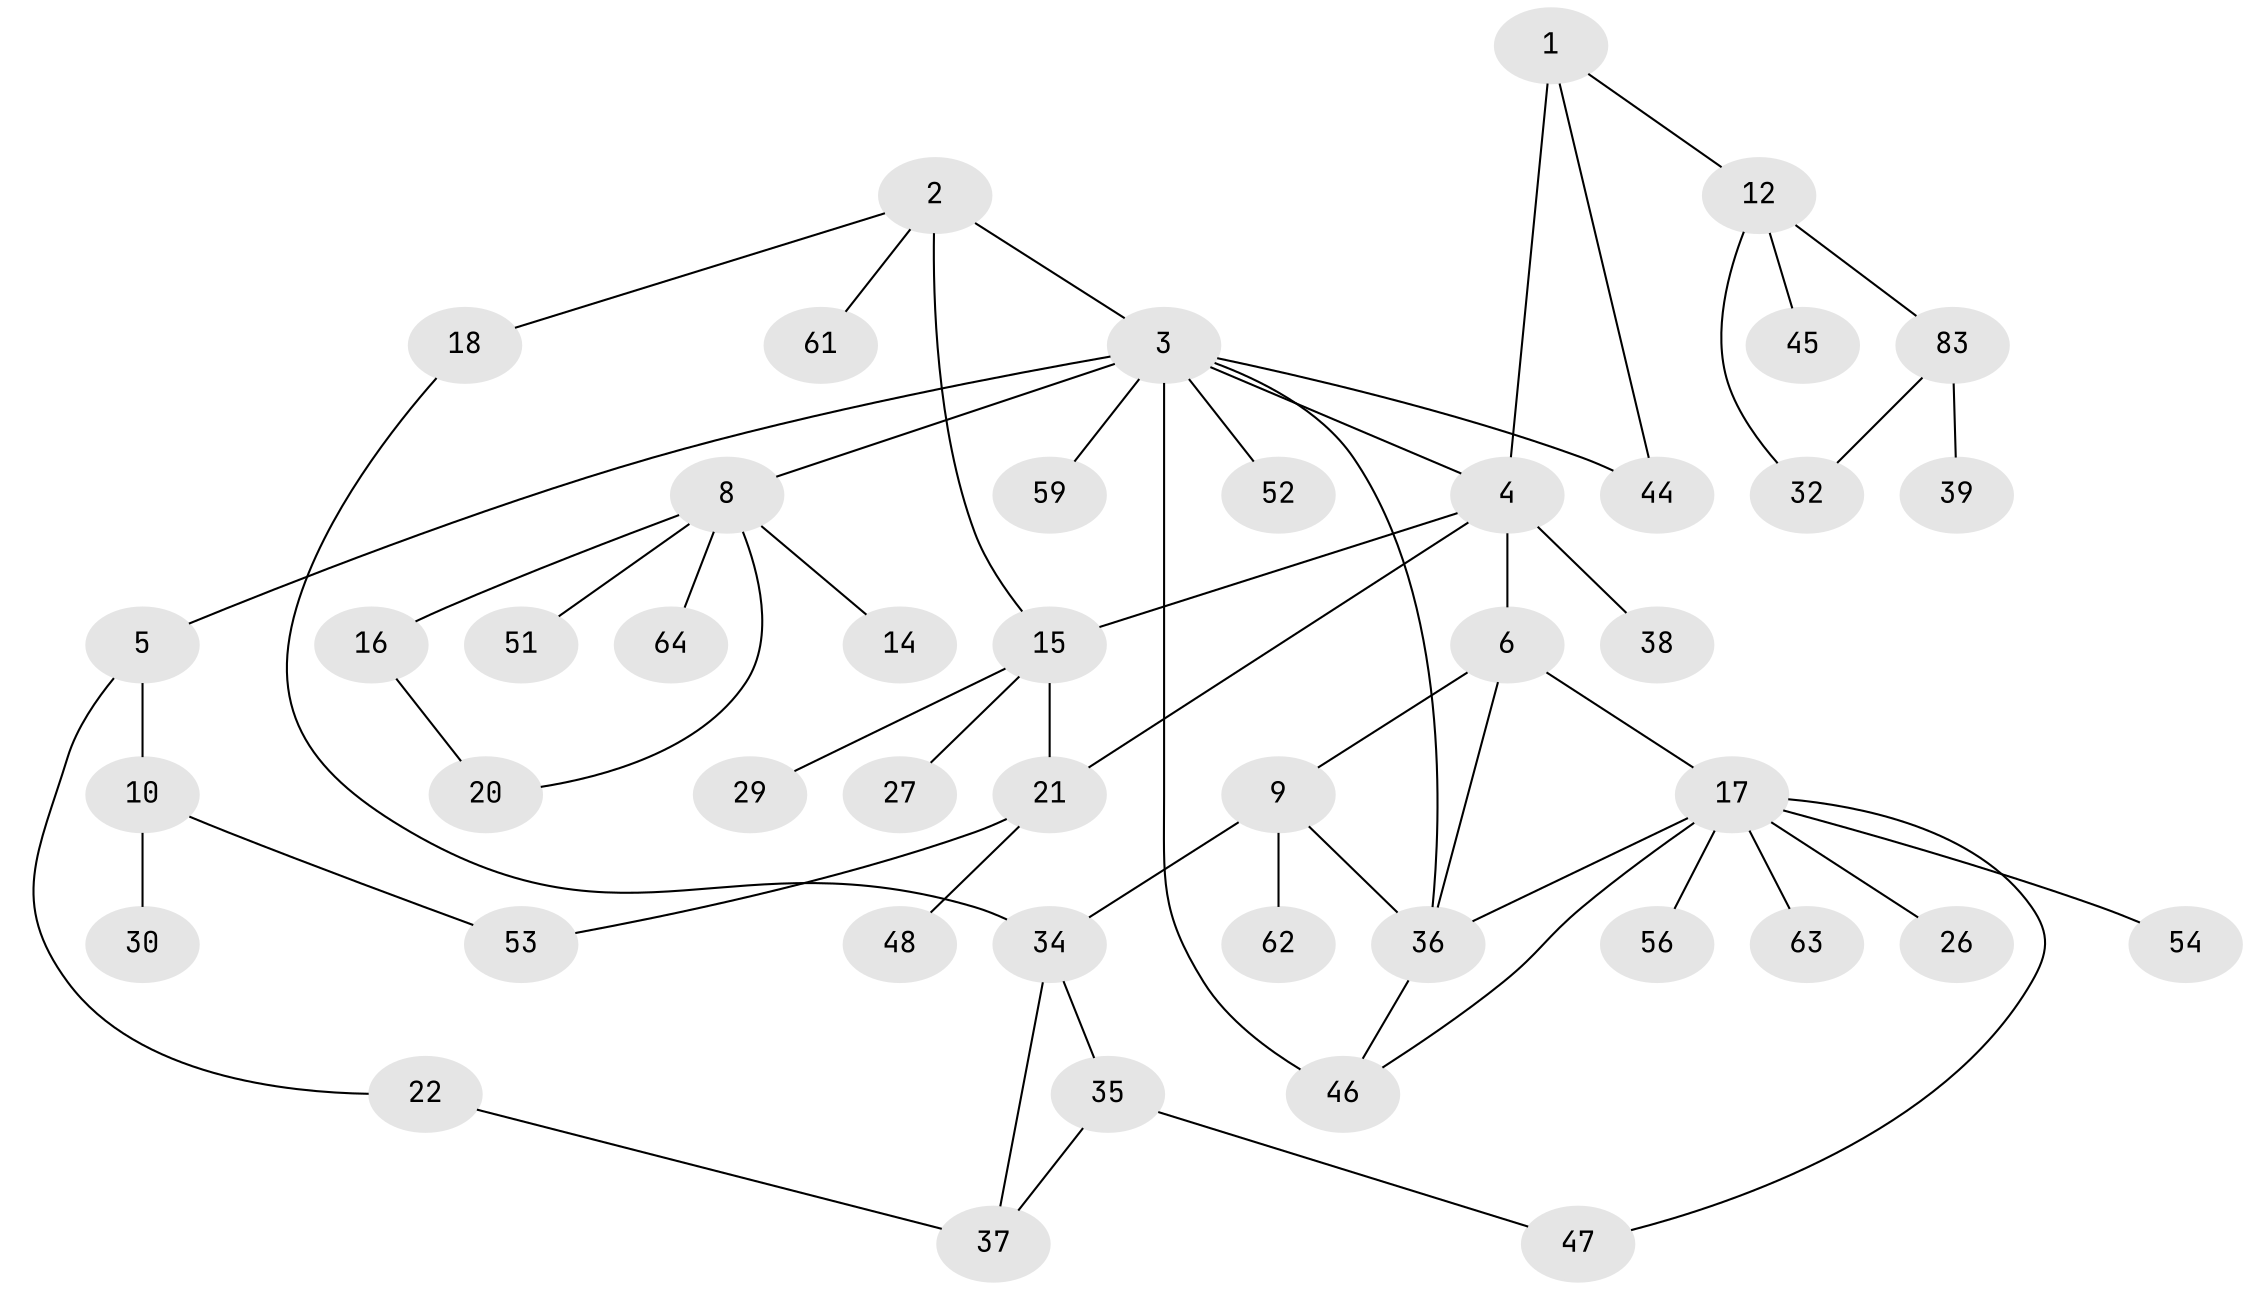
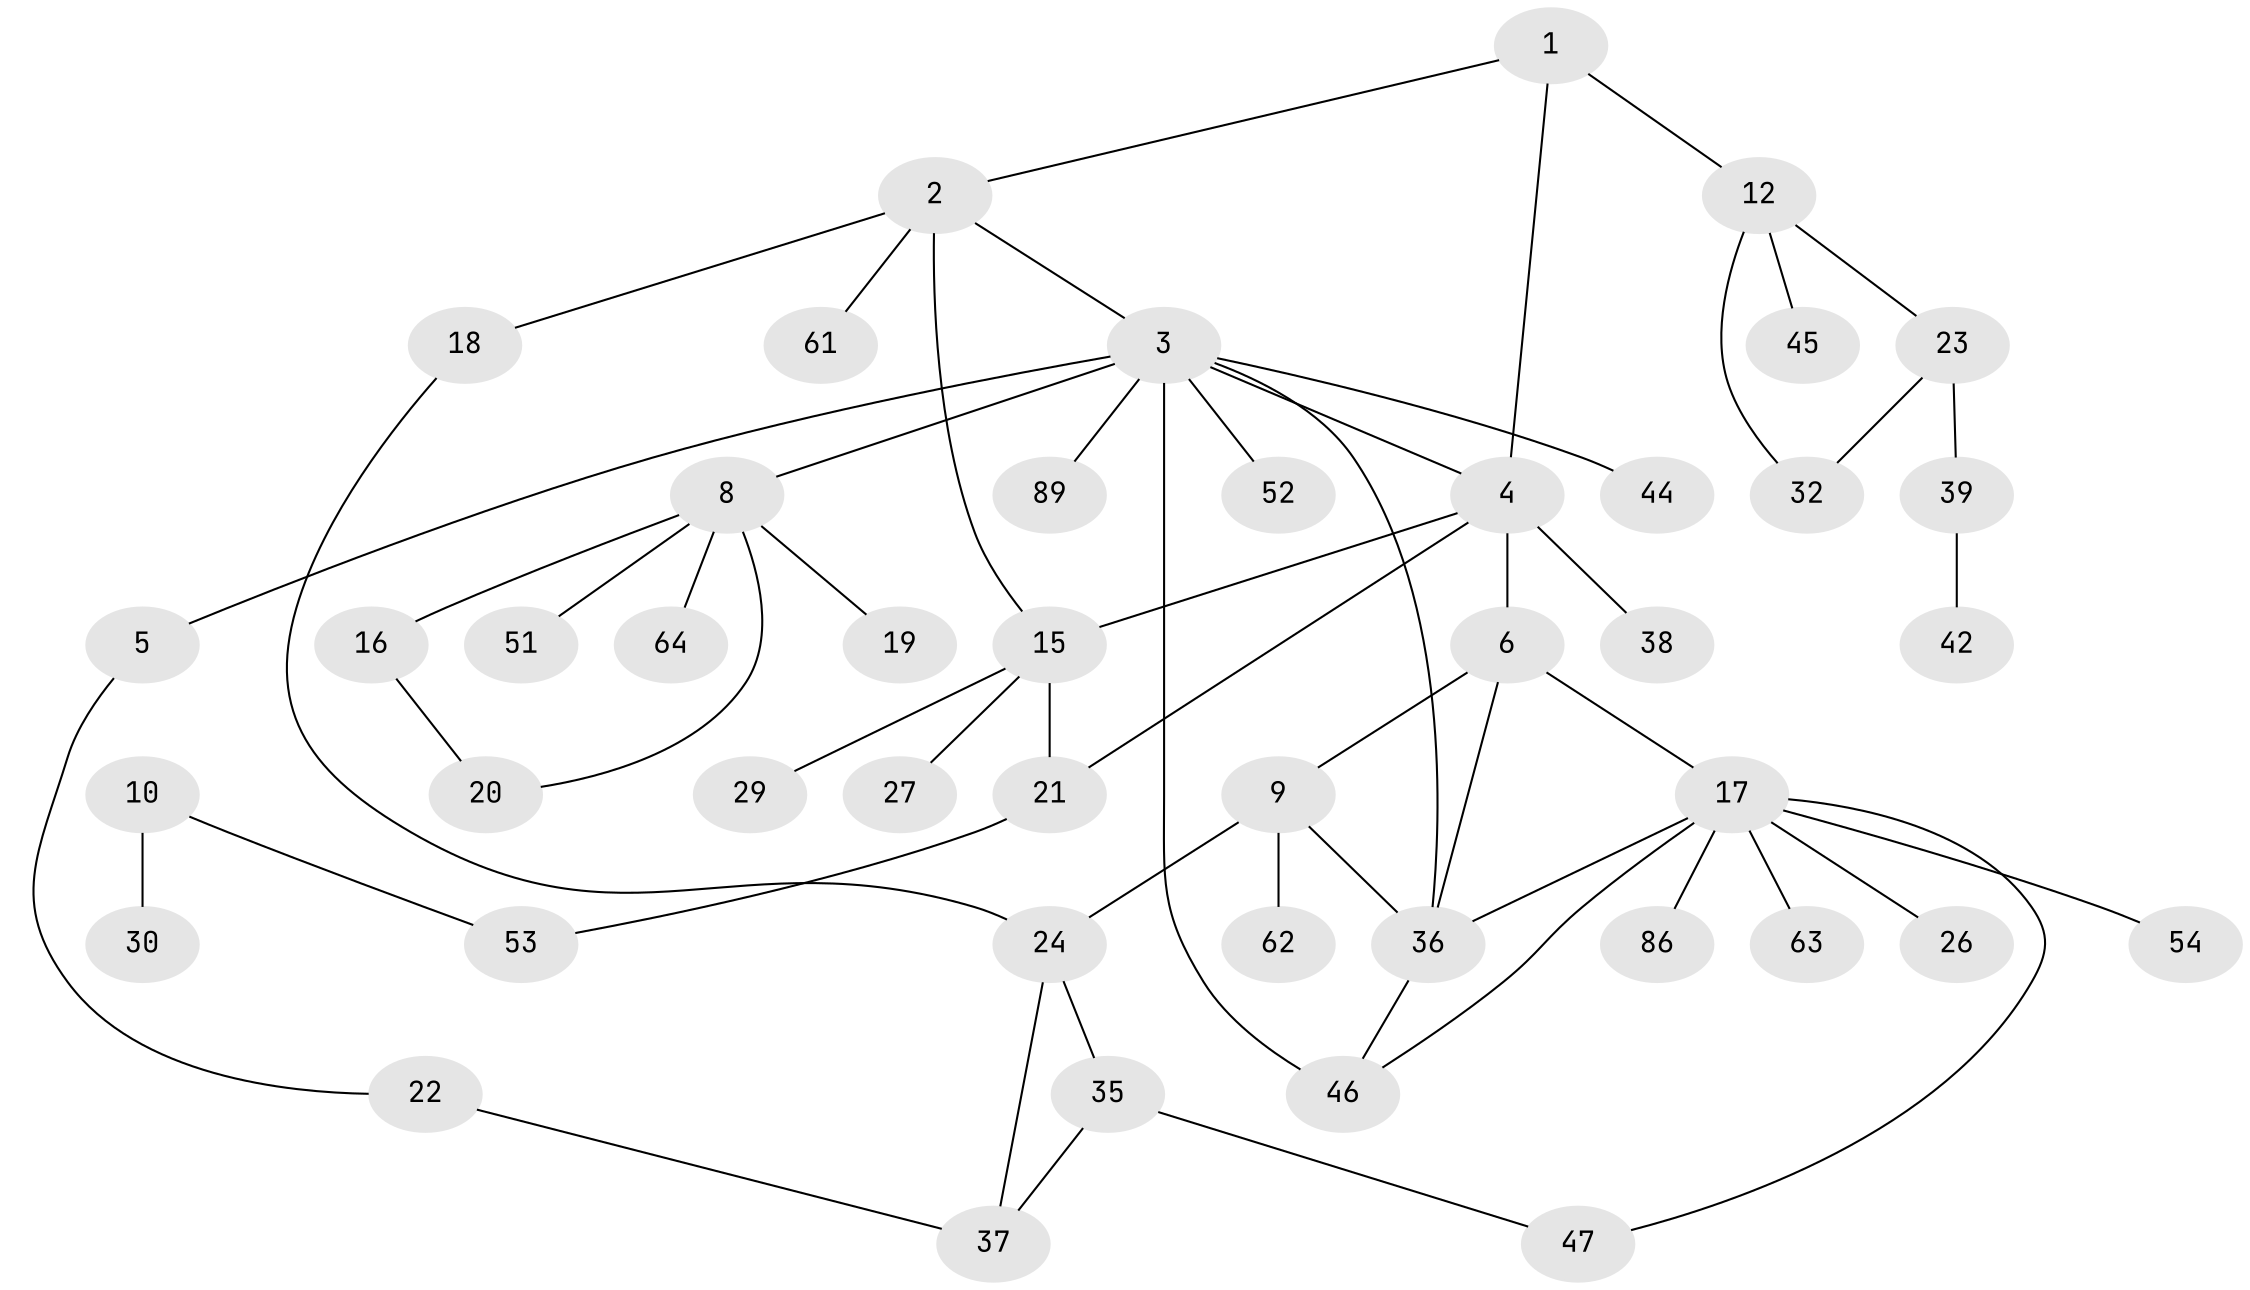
edge "1" -- "44": now "1" -- "2"
node "83": label "83" -> "23"
node "59": label "59" -> "89"
node "14": label "14" -> "19"
node "42": added
edge "5" -- "10": removed
node "48": removed
node "34": label "34" -> "24"
node "56": label "56" -> "86"
